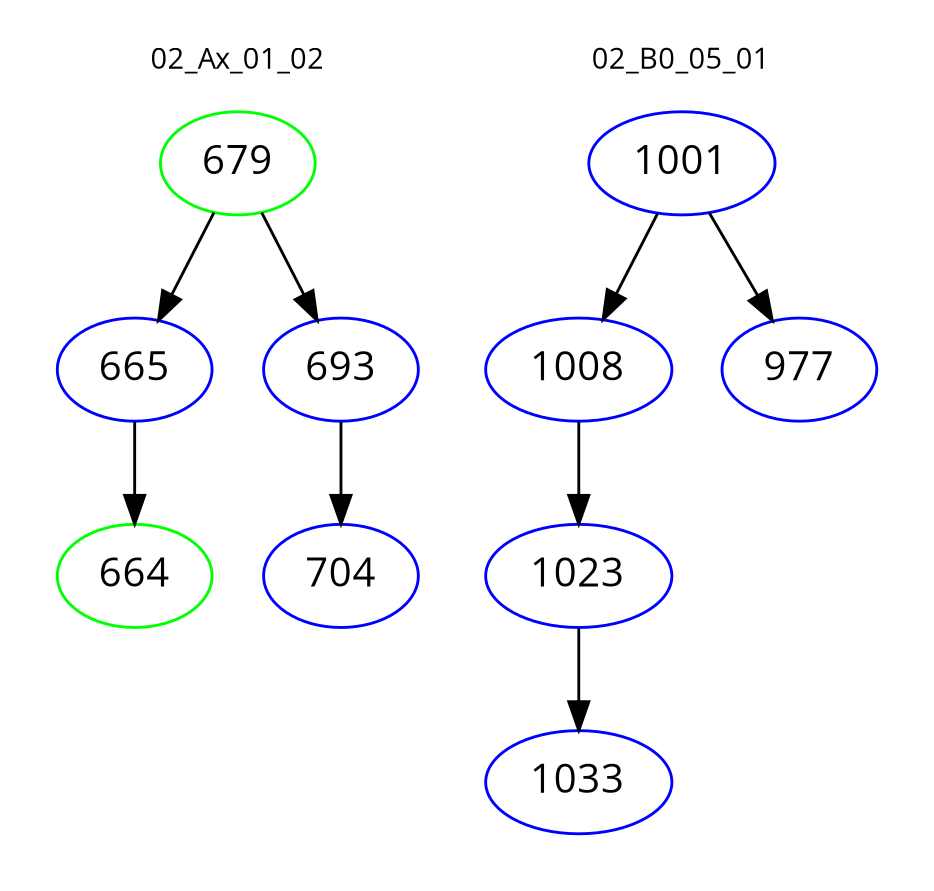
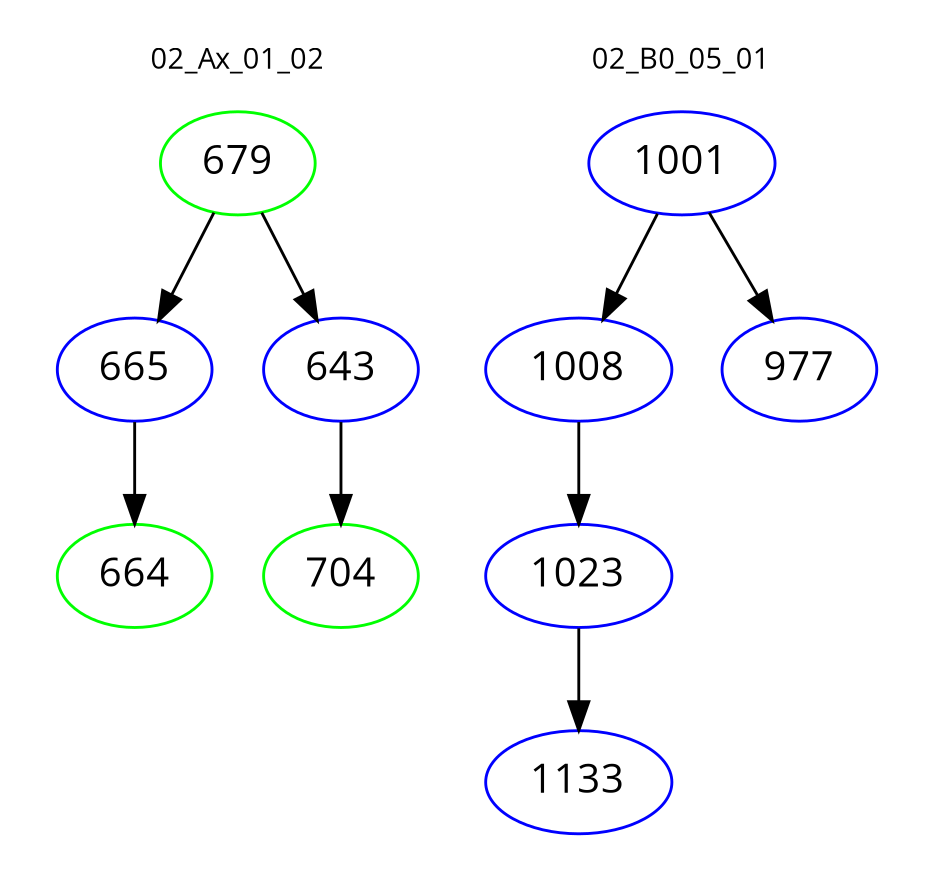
node "693": label "693" -> "643"
node "704": color blue -> green
node "1033": label "1033" -> "1133"
